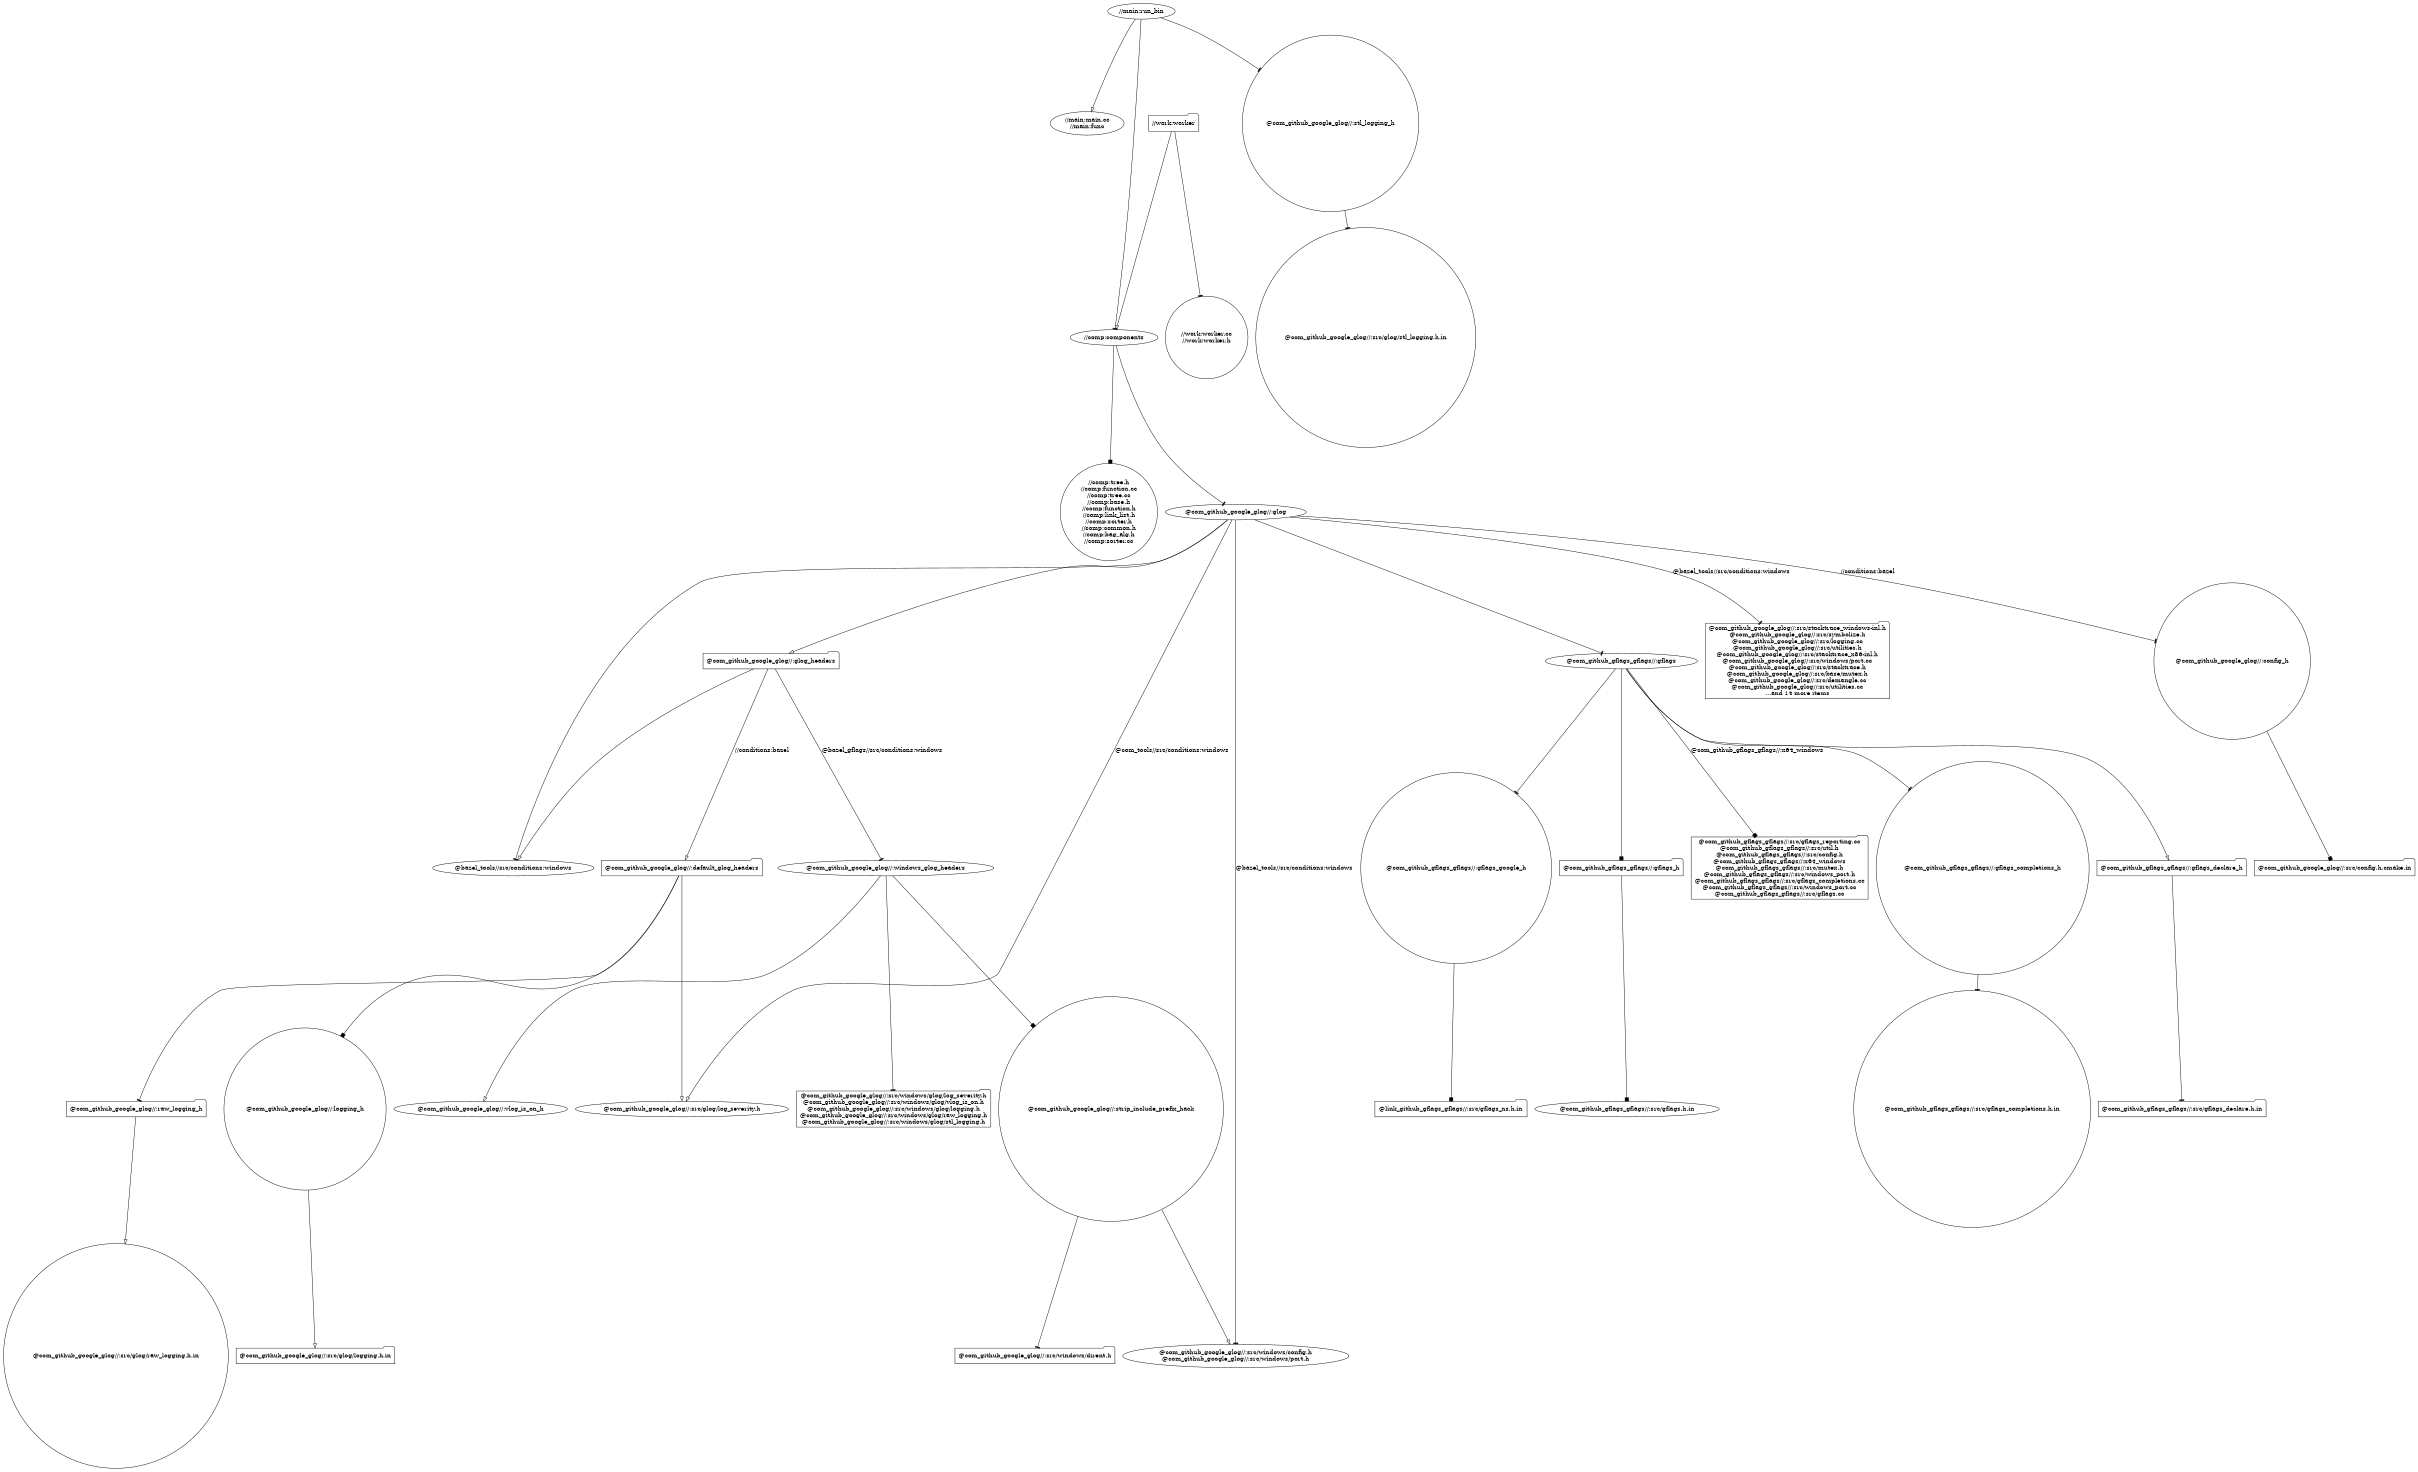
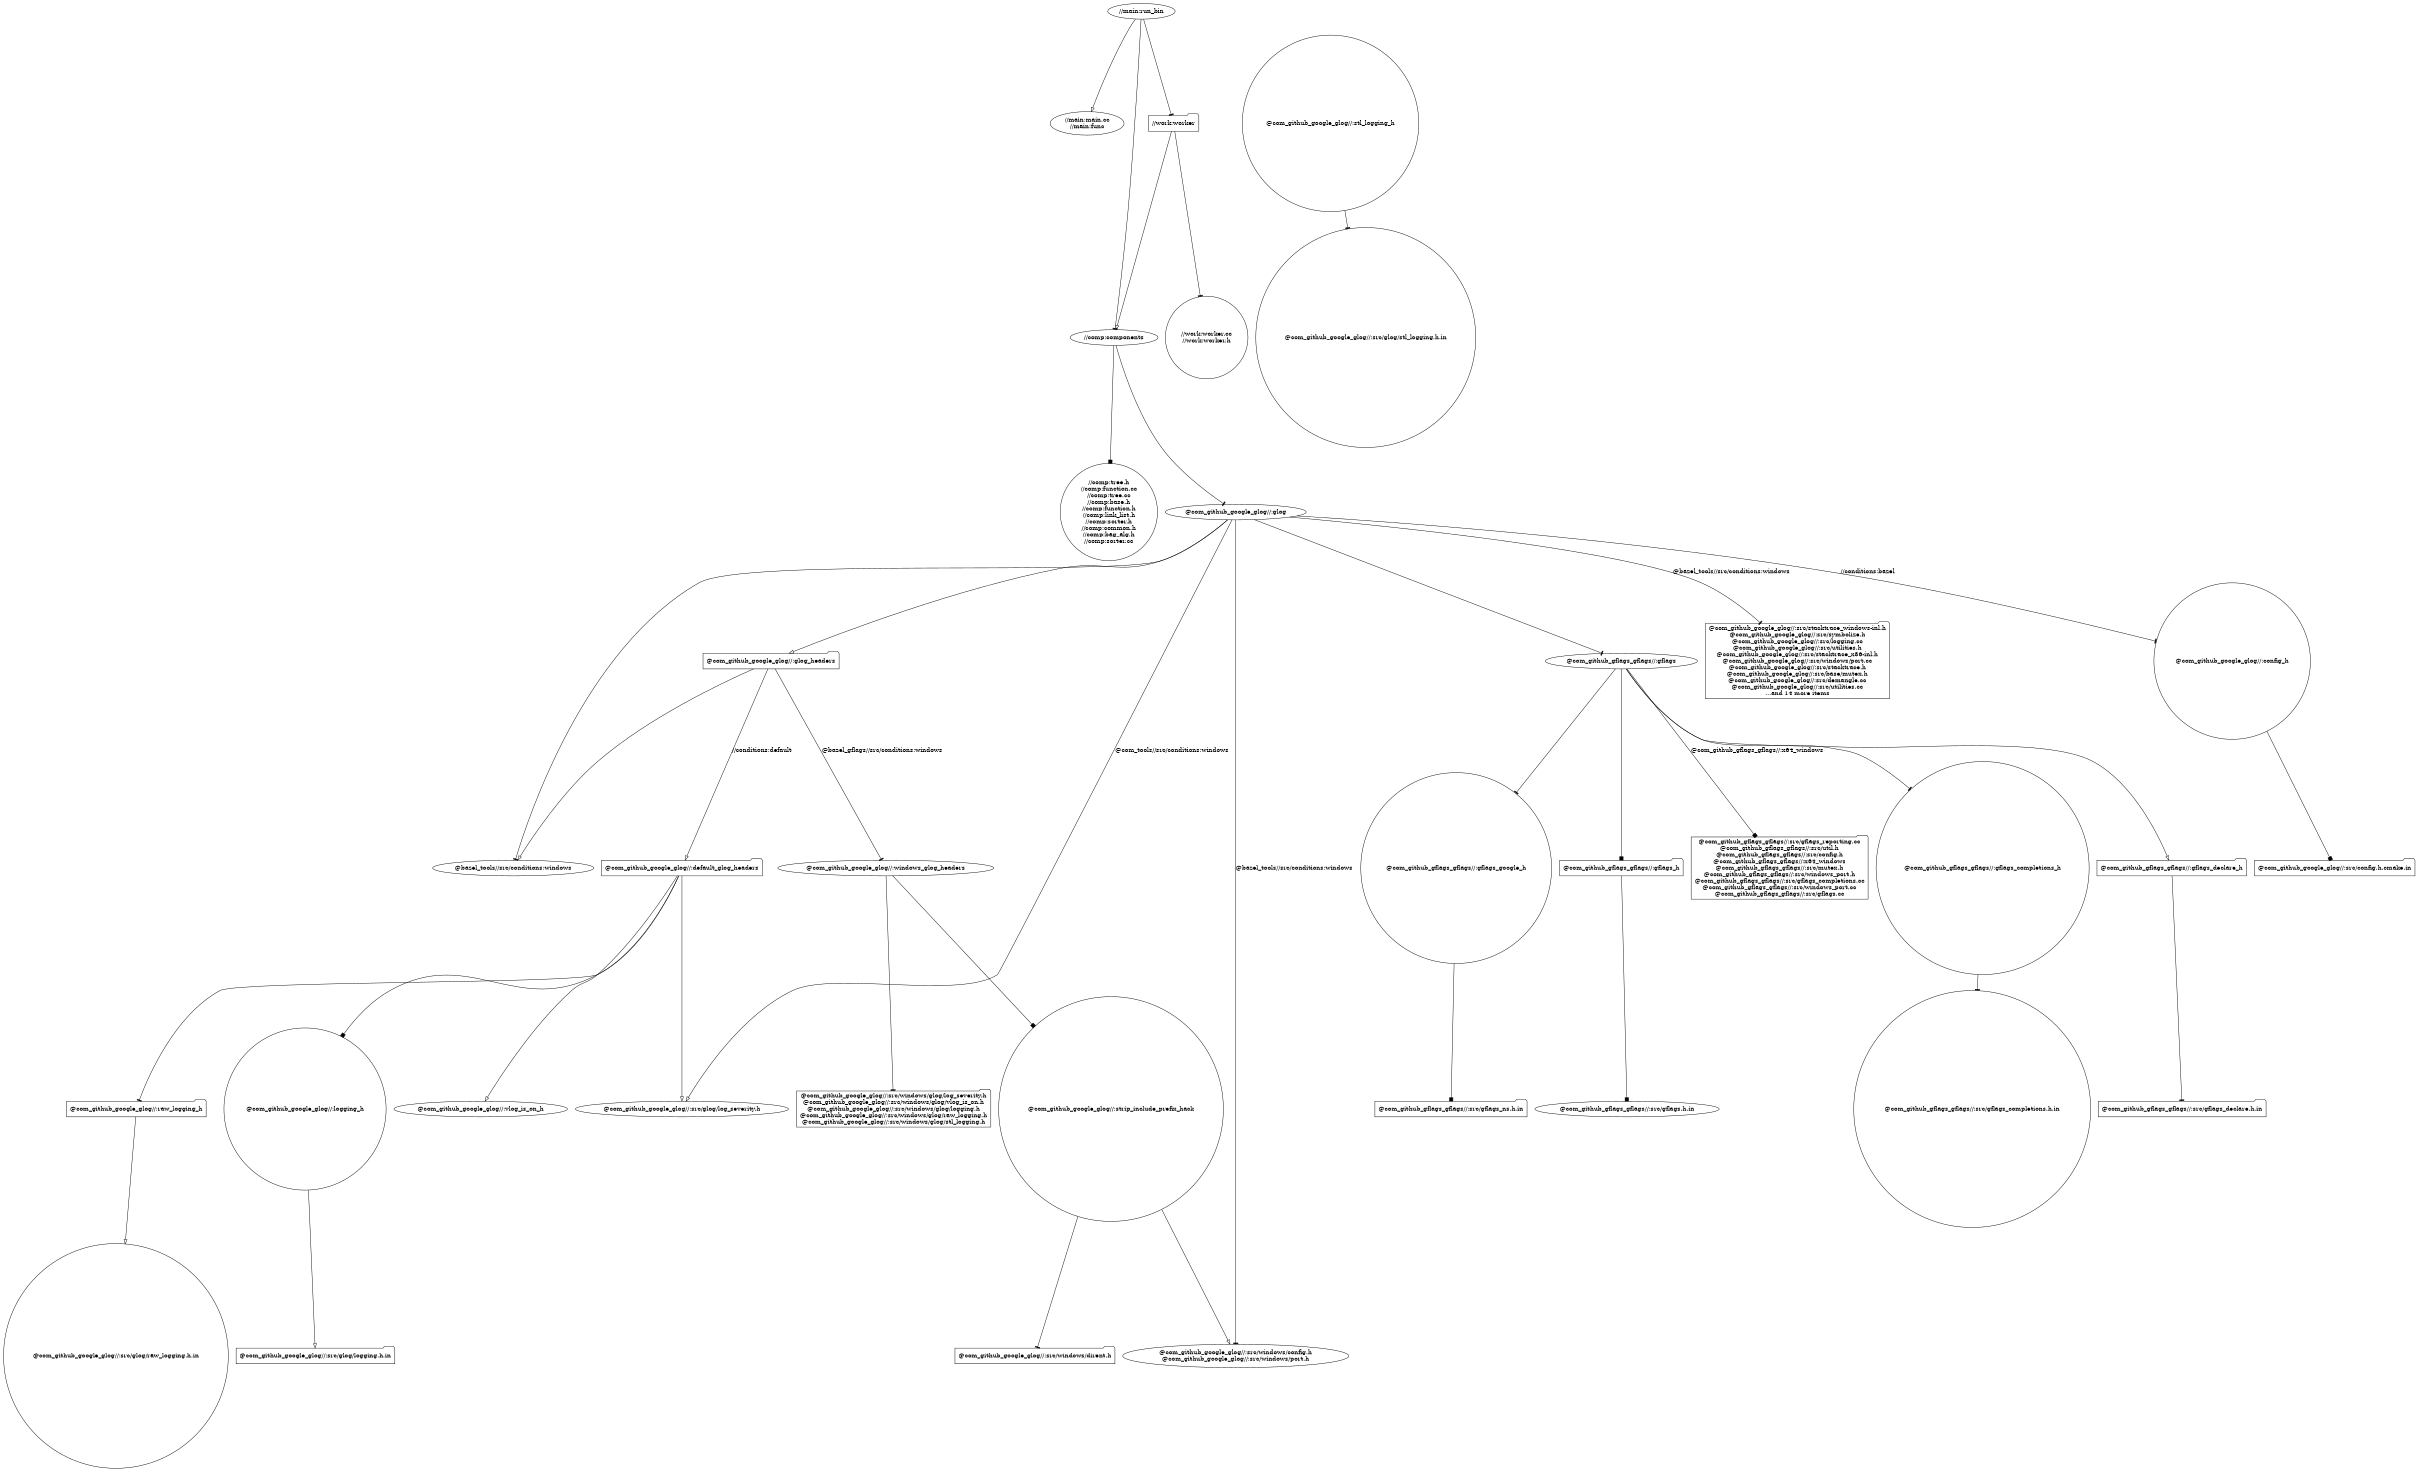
edge "//main:run_bin" -> "@com_github_google_glog//:stl_logging_h": now "//main:run_bin" -> "//work:worker"
edge "@com_github_google_glog//:glog_headers" -> "@com_github_google_glog//:default_glog_headers": label "//conditions:bazel" -> "//conditions:default"
edge "@com_github_google_glog//:windows_glog_headers" -> "@com_github_google_glog//:vlog_is_on_h": now "@com_github_google_glog//:default_glog_headers" -> "@com_github_google_glog//:vlog_is_on_h"
node "@link_github_gflags_gflags//:src/gflags_ns.h.in": label "@link_github_gflags_gflags//:src/gflags_ns.h.in" -> "@com_github_gflags_gflags//:src/gflags_ns.h.in"
